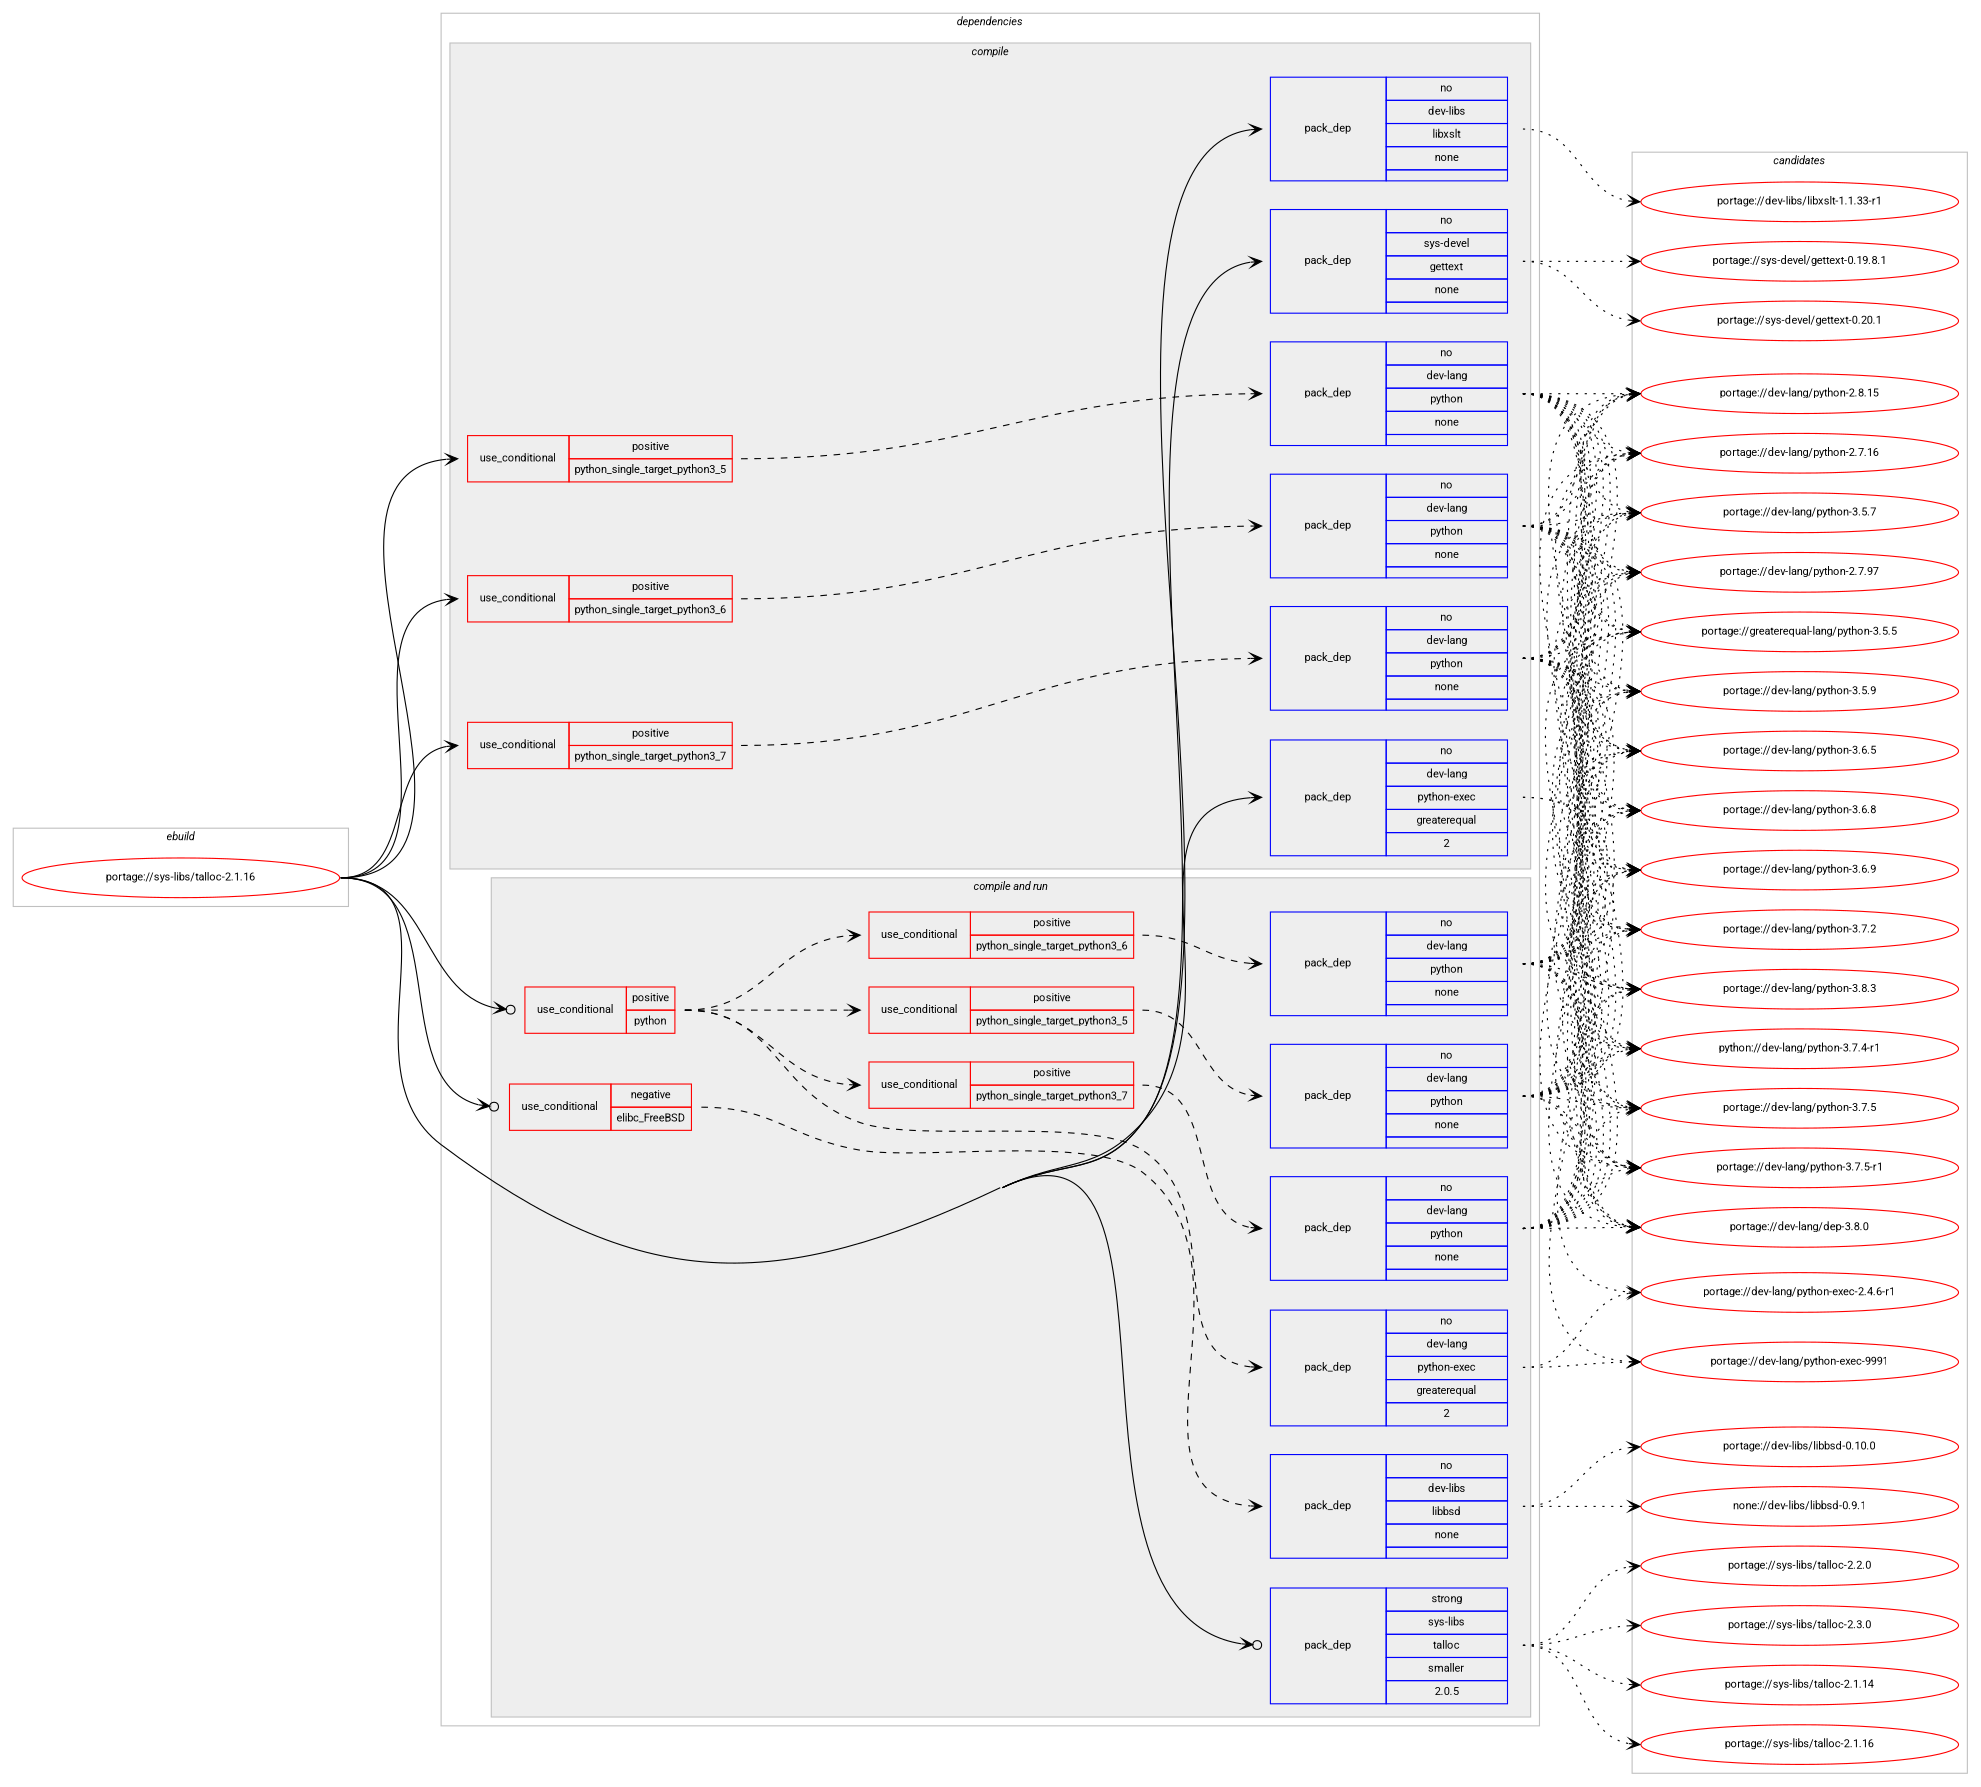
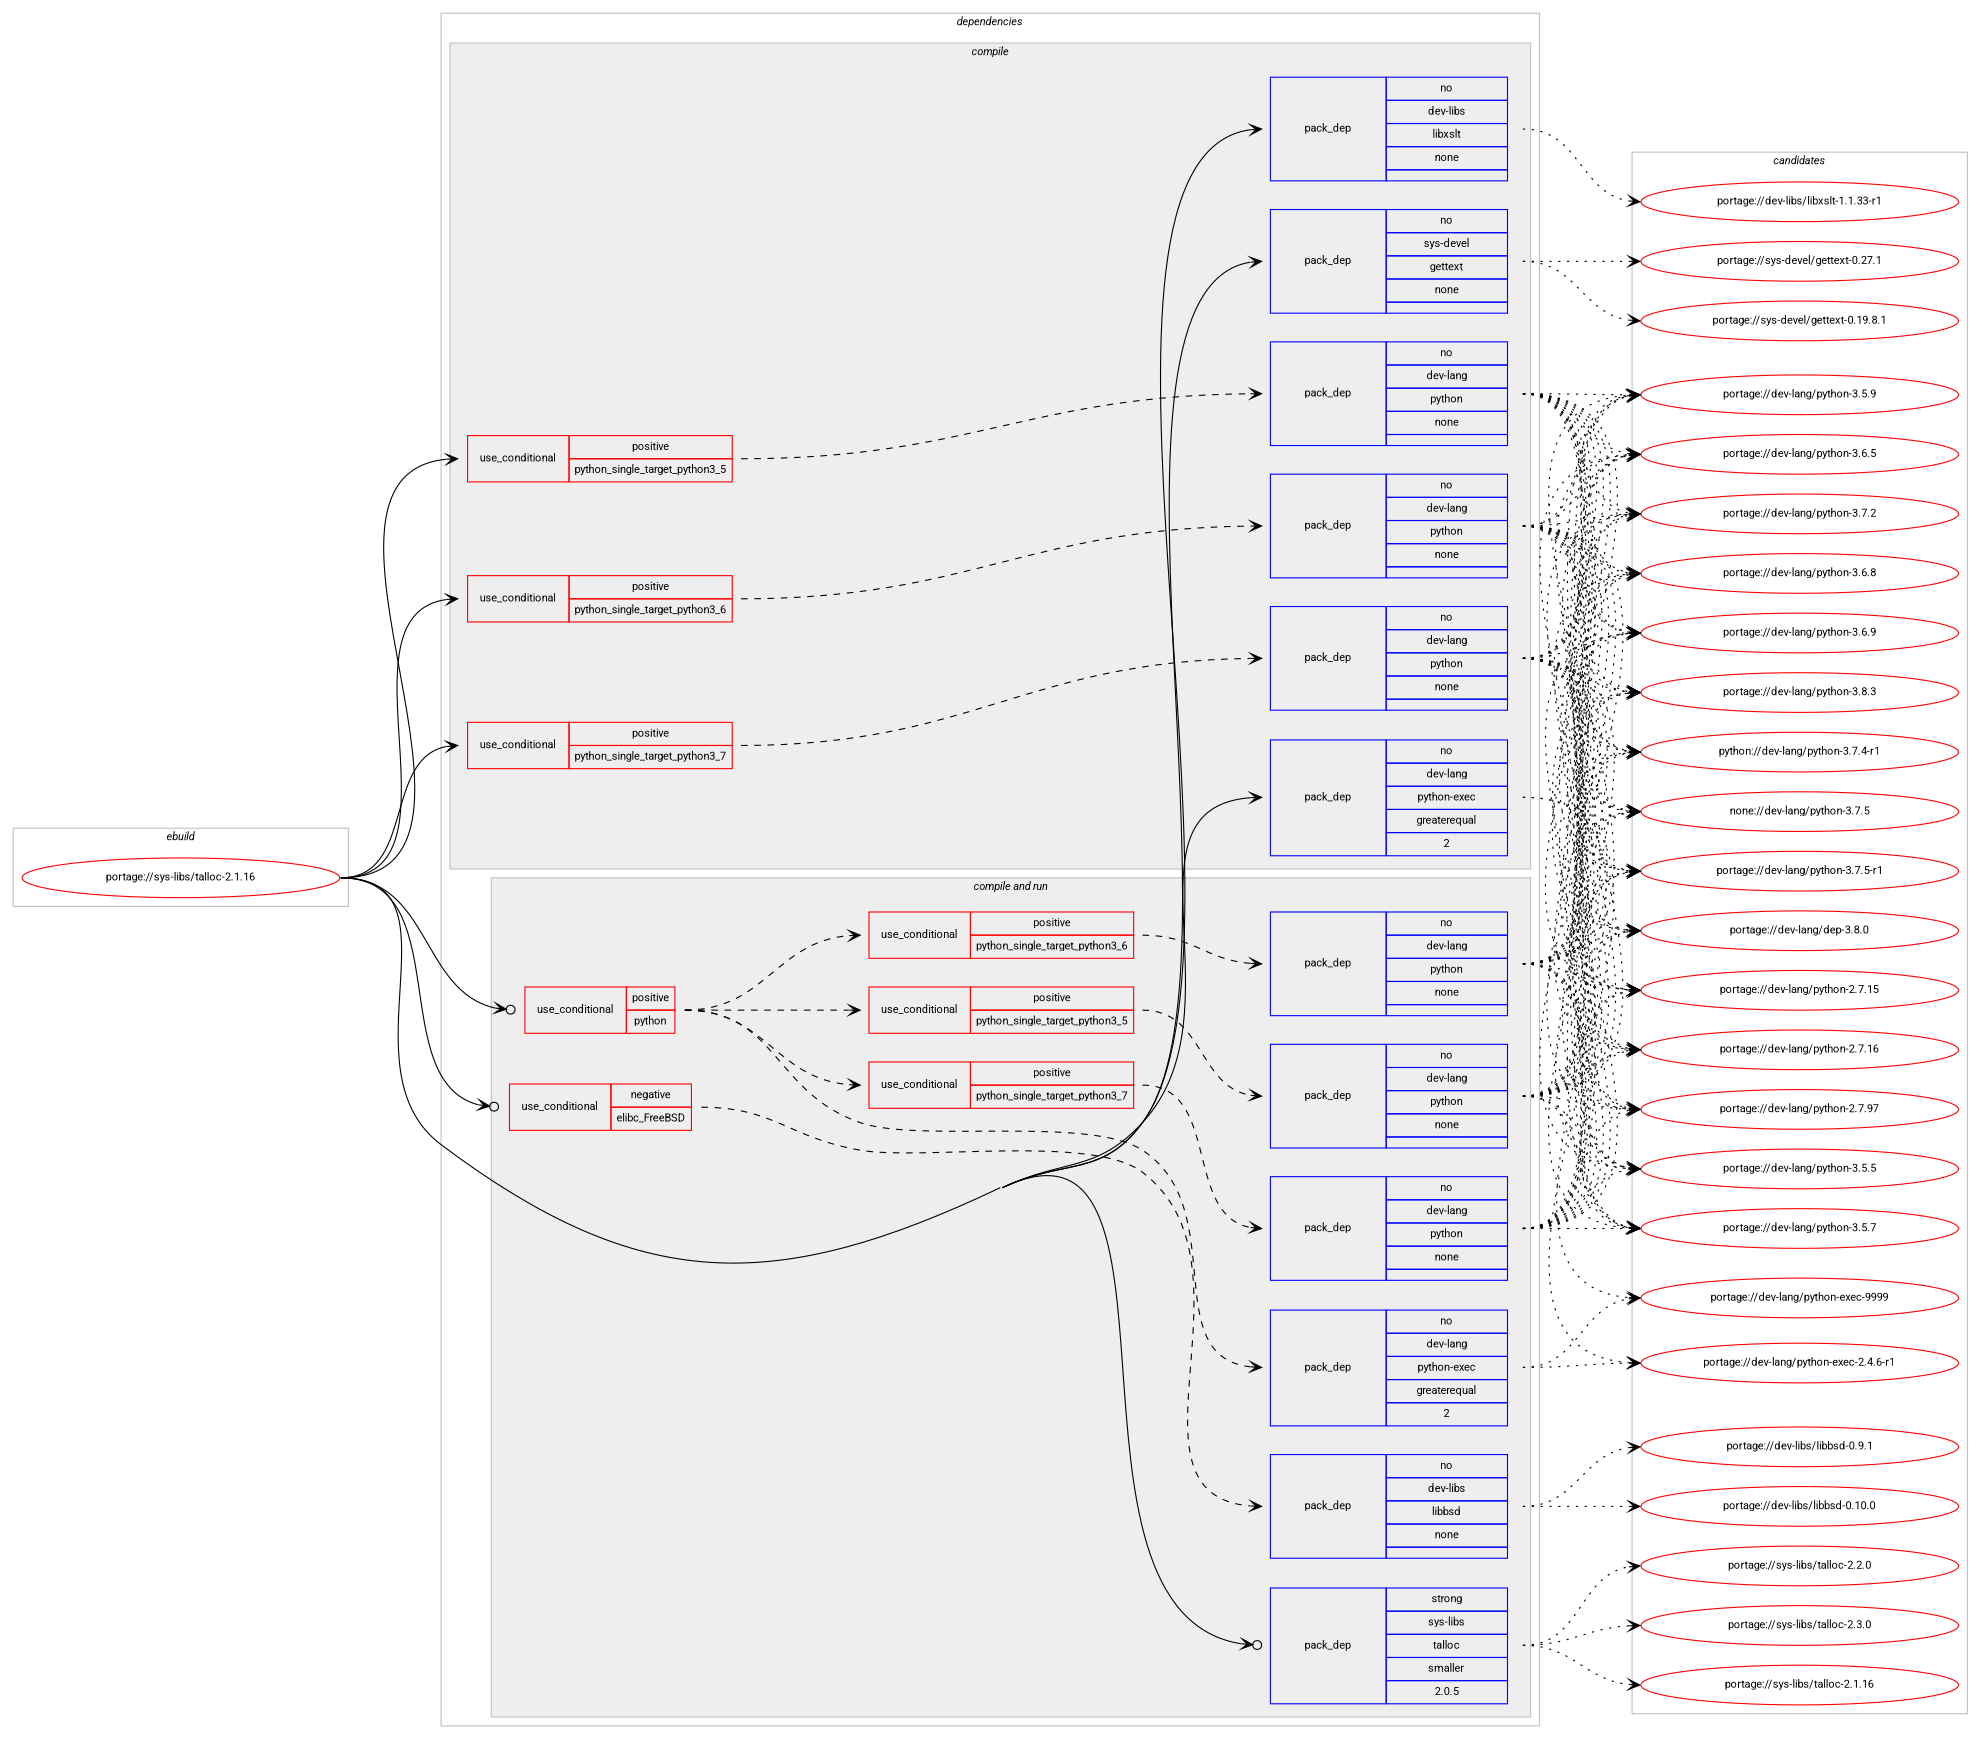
node "portage://sys-devel/gettext-0.20.1": label "portage://sys-devel/gettext-0.20.1" -> "portage://sys-devel/gettext-0.27.1"
node "portage://dev-lang/python-2.8.15": label "portage://dev-lang/python-2.8.15" -> "portage://dev-lang/python-2.7.15"
node "portage://greaterequal-lang/python-3.5.5": label "portage://greaterequal-lang/python-3.5.5" -> "portage://dev-lang/python-3.5.5"
node "portage://dev-lang/python-3.7.5": label "portage://dev-lang/python-3.7.5" -> "none://dev-lang/python-3.7.5"
node "portage://dev-lang/python-exec-9991": label "portage://dev-lang/python-exec-9991" -> "portage://dev-lang/python-exec-9999"
node "none://dev-libs/libbsd-0.9.1": label "none://dev-libs/libbsd-0.9.1" -> "portage://dev-libs/libbsd-0.9.1"
node "portage://sys-libs/talloc-2.1.14": removed
